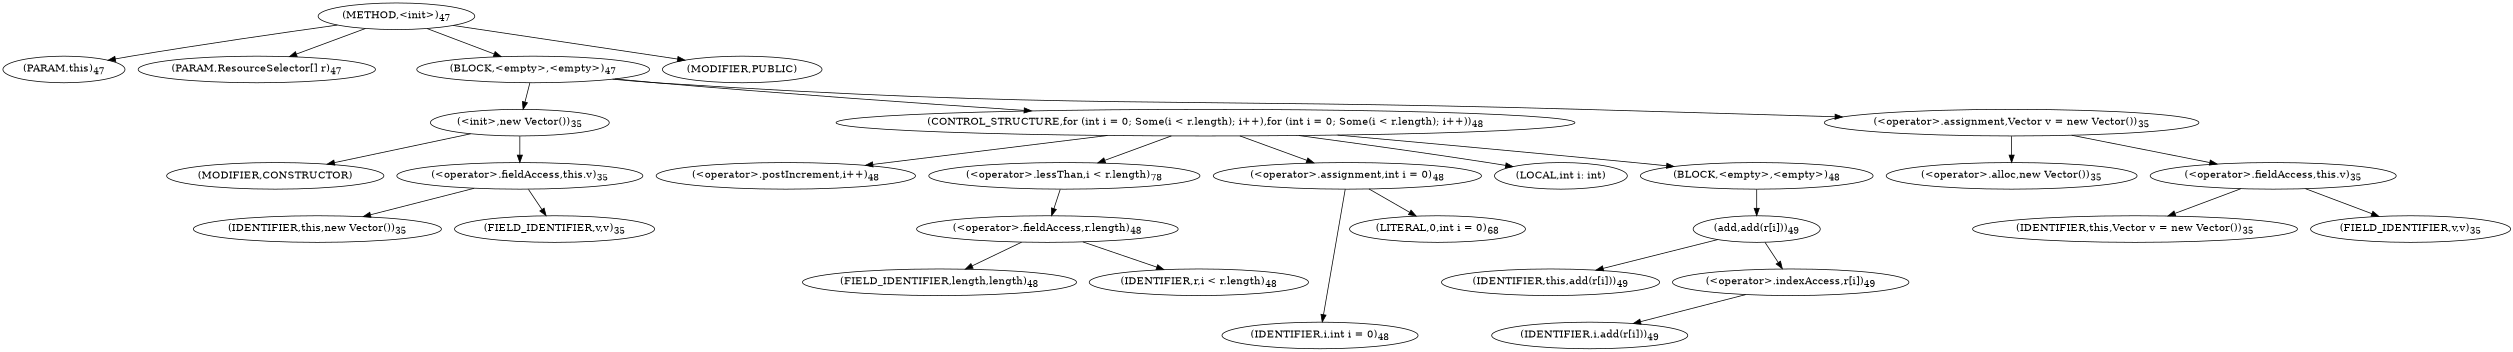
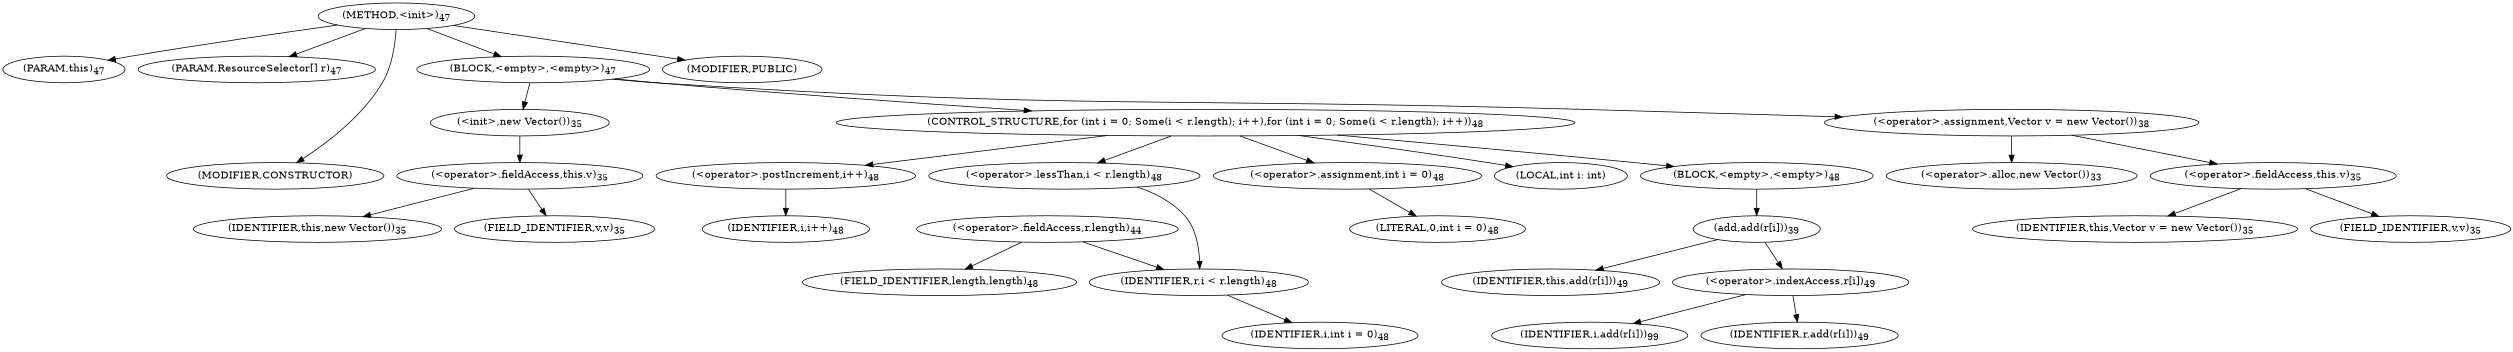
node "(<operator>.assignment,Vector v = new Vector())": text "35" -> "38"
edge "(<init>,new Vector())" -> "(MODIFIER,CONSTRUCTOR)": now "(METHOD,<init>)" -> "(MODIFIER,CONSTRUCTOR)"
node "(<operator>.lessThan,i < r.length)": text "78" -> "48"
node "(<operator>.alloc,new Vector())": text "35" -> "33"
edge "(<operator>.lessThan,i < r.length)" -> "(<operator>.fieldAccess,r.length)": now "(<operator>.lessThan,i < r.length)" -> "(IDENTIFIER,r,i < r.length)"
node "(<operator>.fieldAccess,r.length)": text "48" -> "44"
node "(LITERAL,0,int i = 0)": text "68" -> "48"
node "(add,add(r[i]))": text "49" -> "39"
node "(IDENTIFIER,i,i++)": added
edge "(<operator>.assignment,int i = 0)" -> "(IDENTIFIER,i,int i = 0)": now "(IDENTIFIER,r,i < r.length)" -> "(IDENTIFIER,i,int i = 0)"
node "(IDENTIFIER,i,add(r[i]))": text "49" -> "99"
node "(IDENTIFIER,r,add(r[i]))": added
